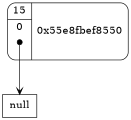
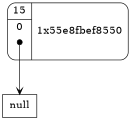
node "15": text "0x55e8fbef8550" -> "1x55e8fbef8550"
